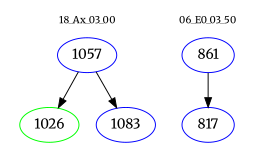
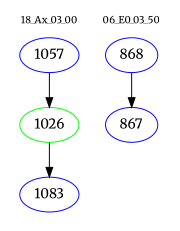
node "861": label "861" -> "868"
edge "1057" -> "1083": now "1026" -> "1083"
node "817": label "817" -> "867"
